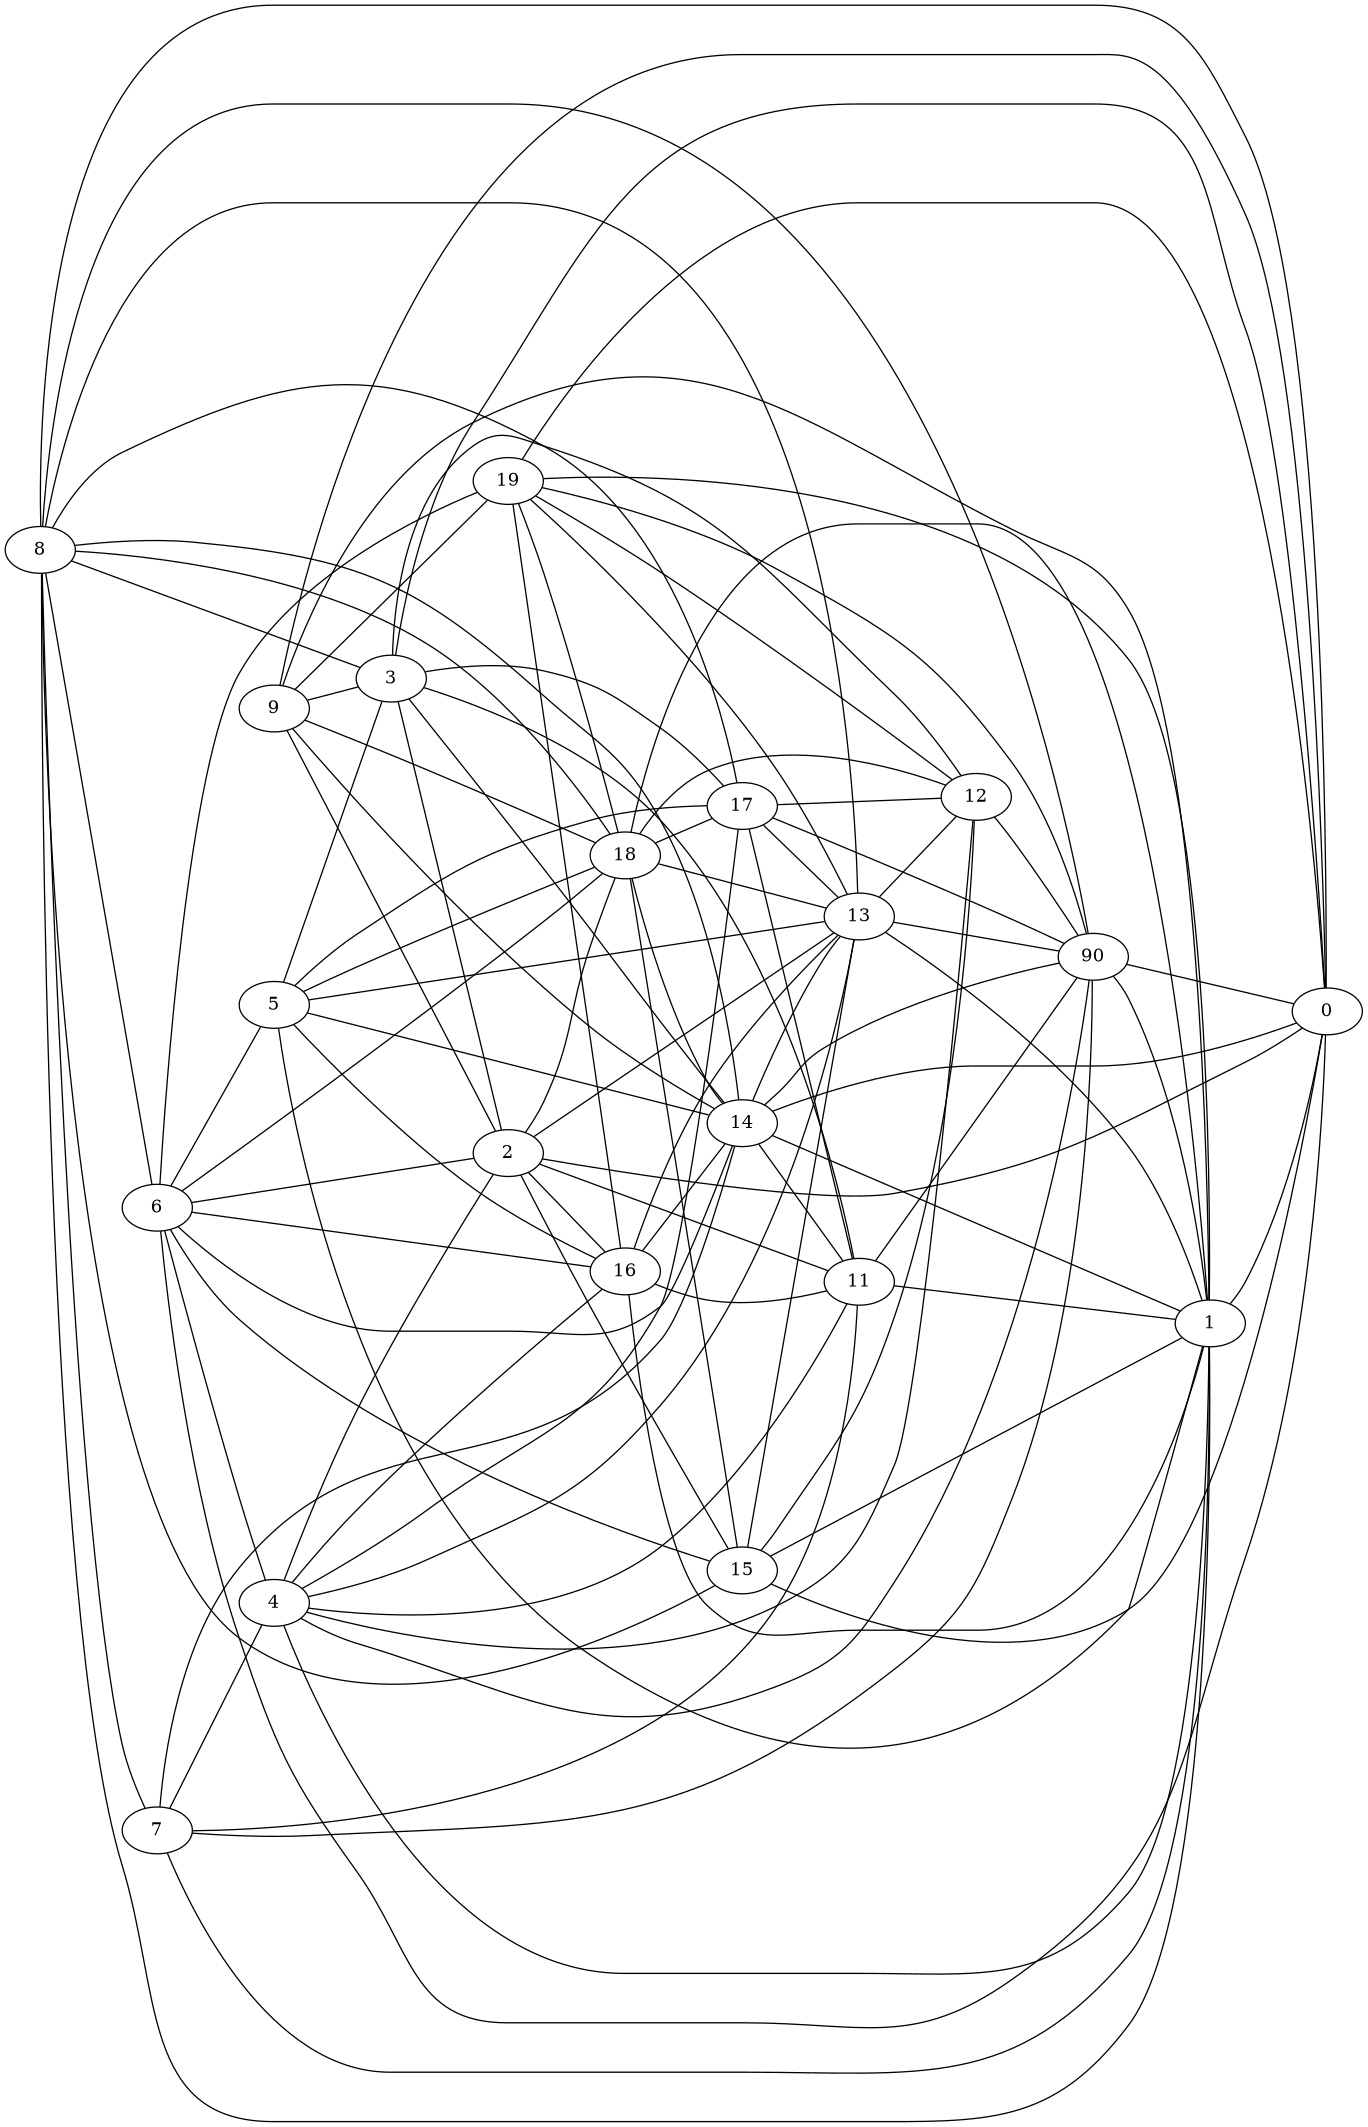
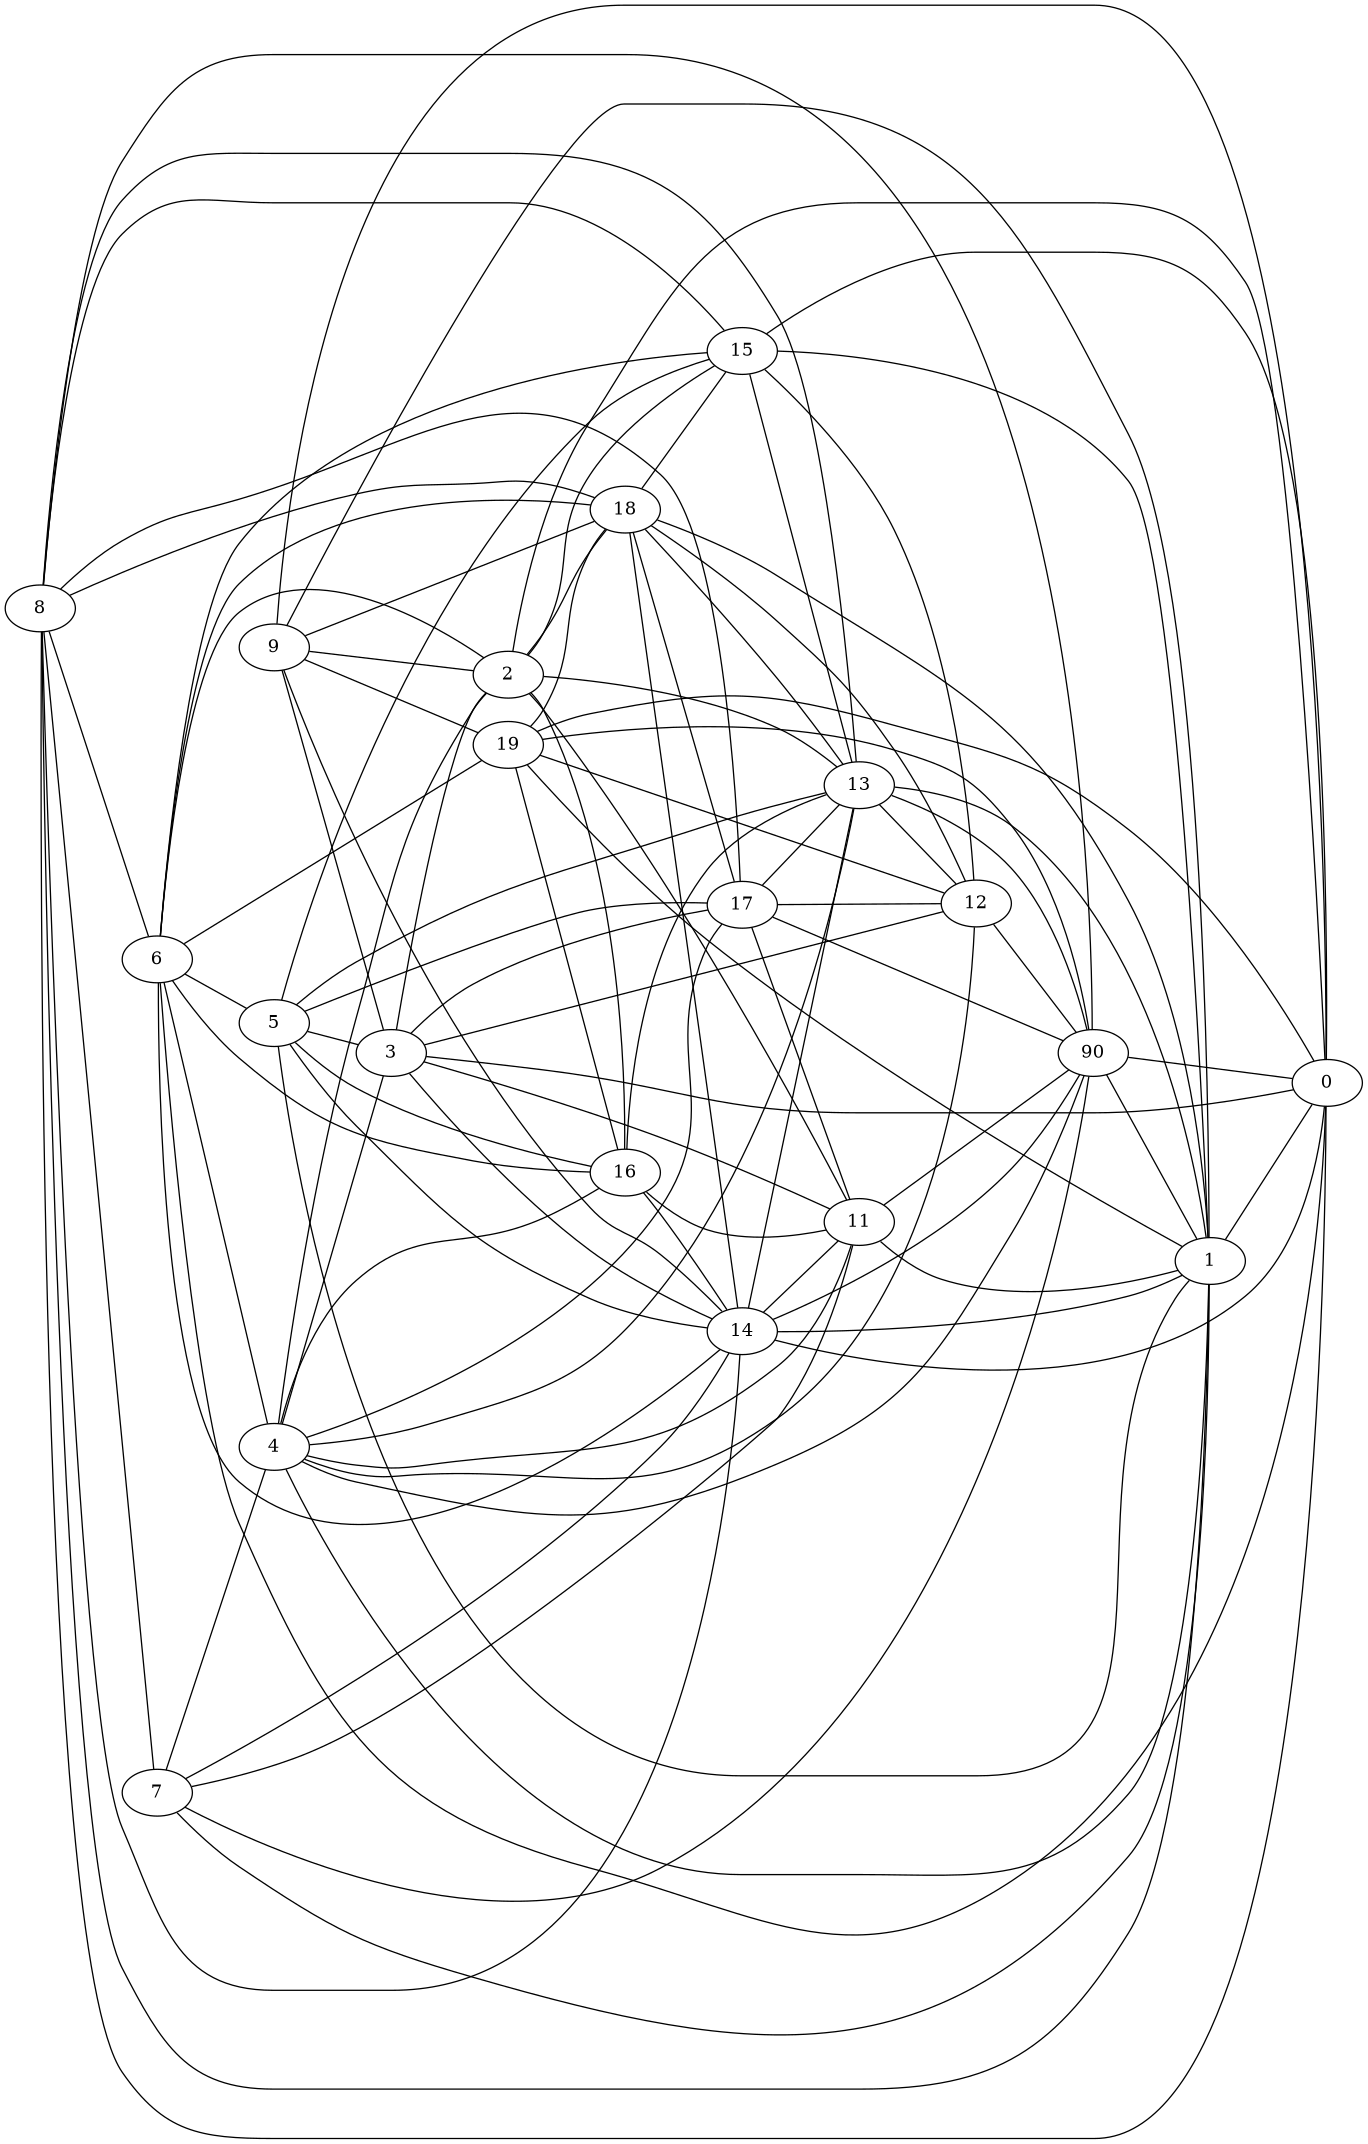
edge "8" -- "3": now "4" -- "3"
edge "19" -- "13": removed
edge "18" -- "5": now "15" -- "5"
edge "16" -- "1": removed
